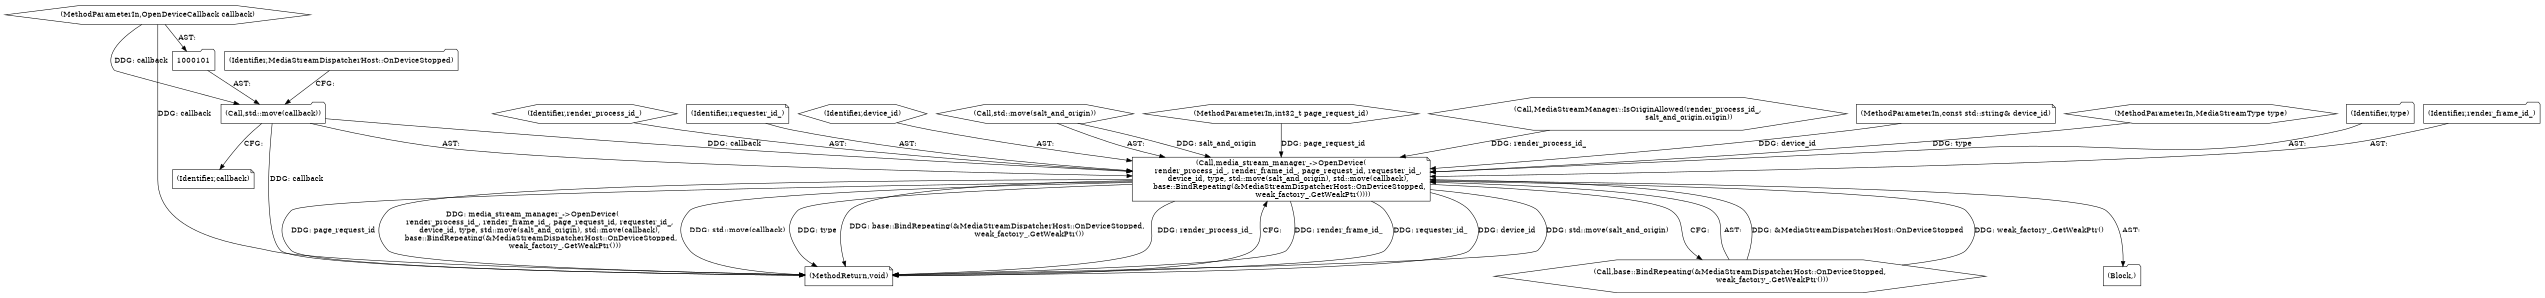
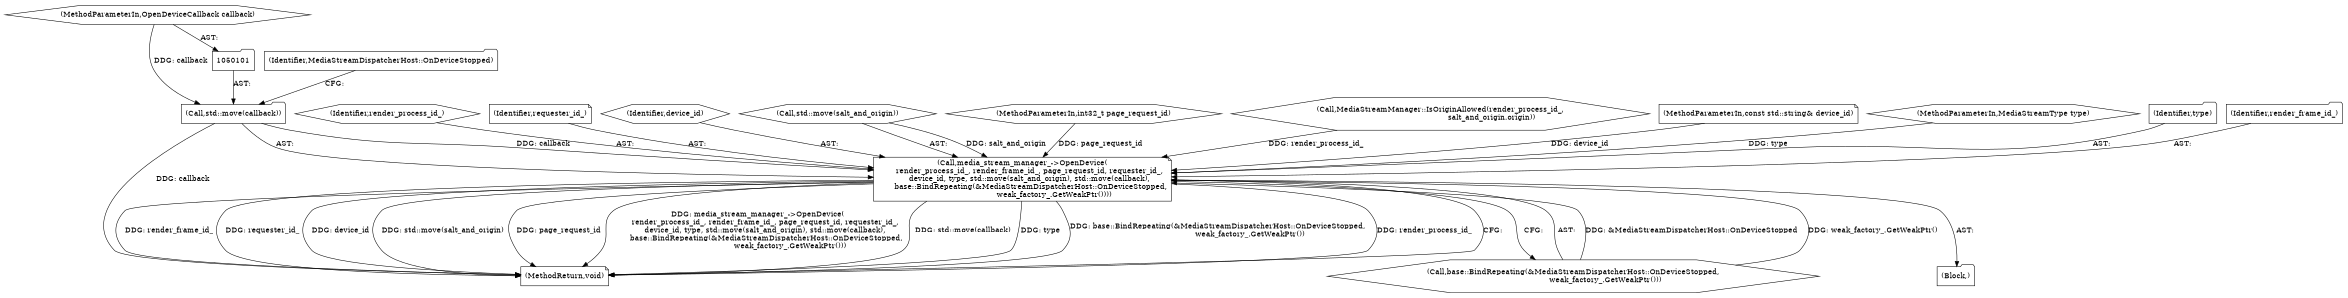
node "1000101": label "1000101" -> "1050101"
node "(Identifier,callback)": removed
edge "(MethodParameterIn,OpenDeviceCallback callback)" -> "(MethodReturn,void)": removed, label "DDG: callback"
